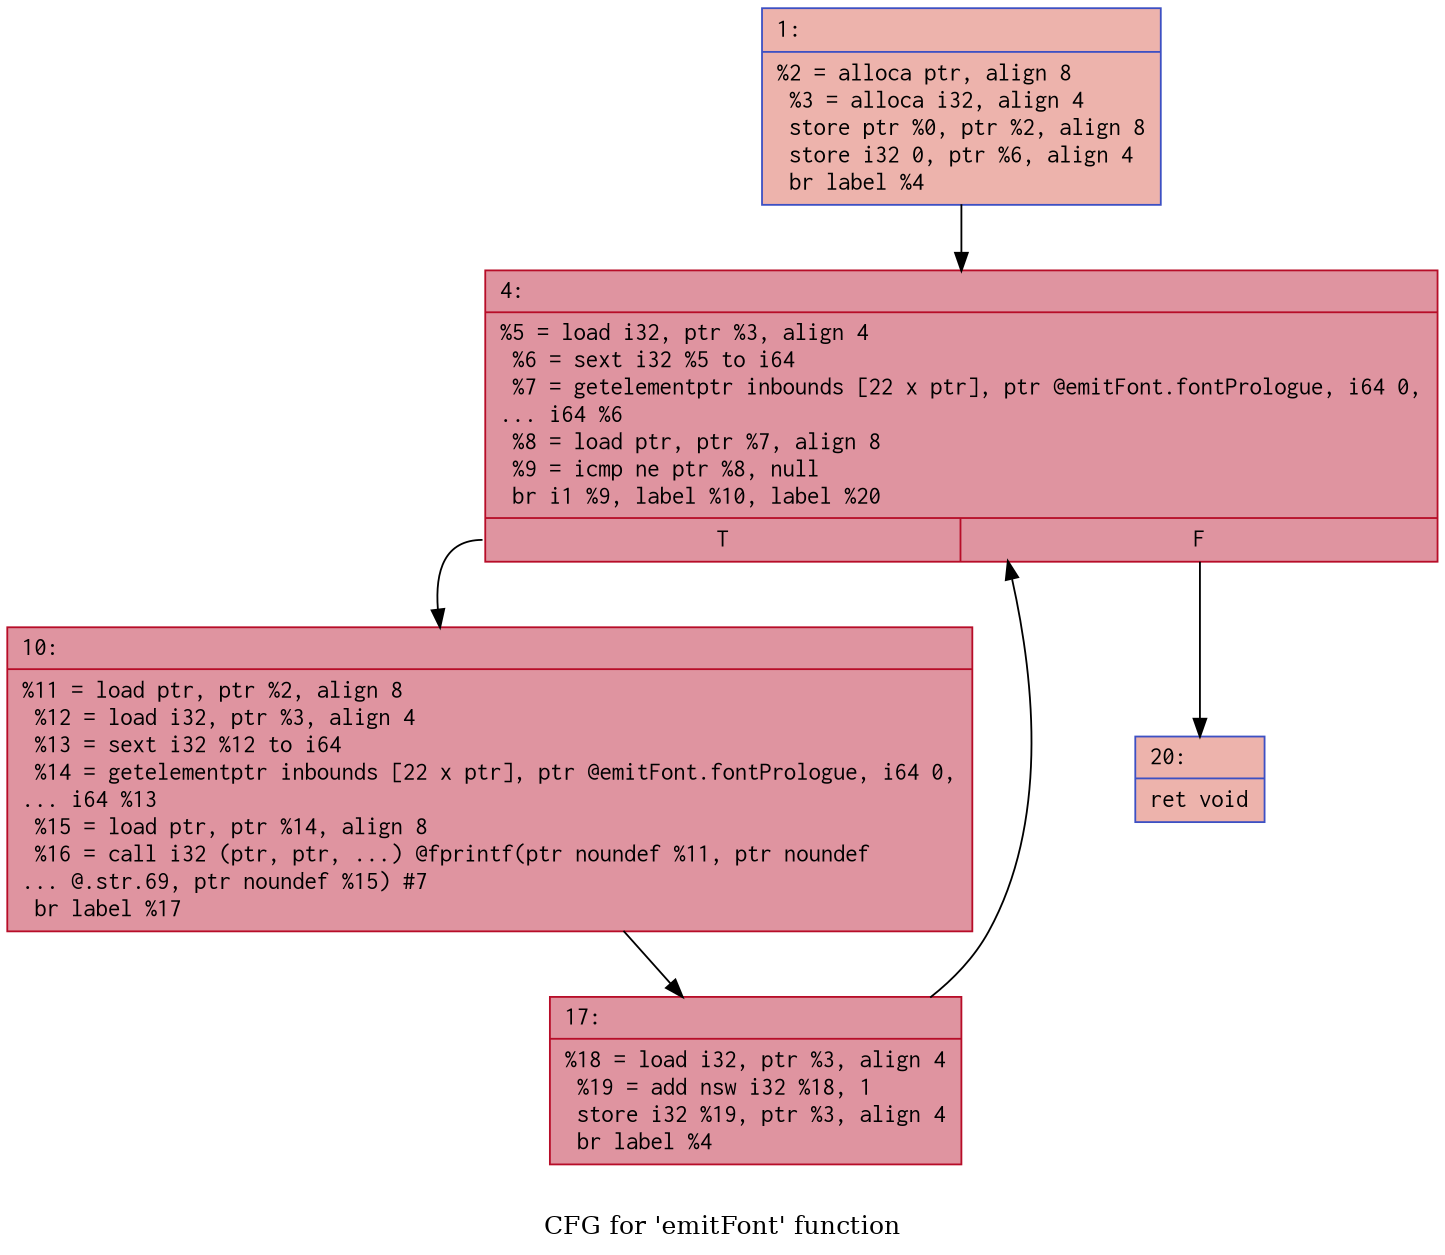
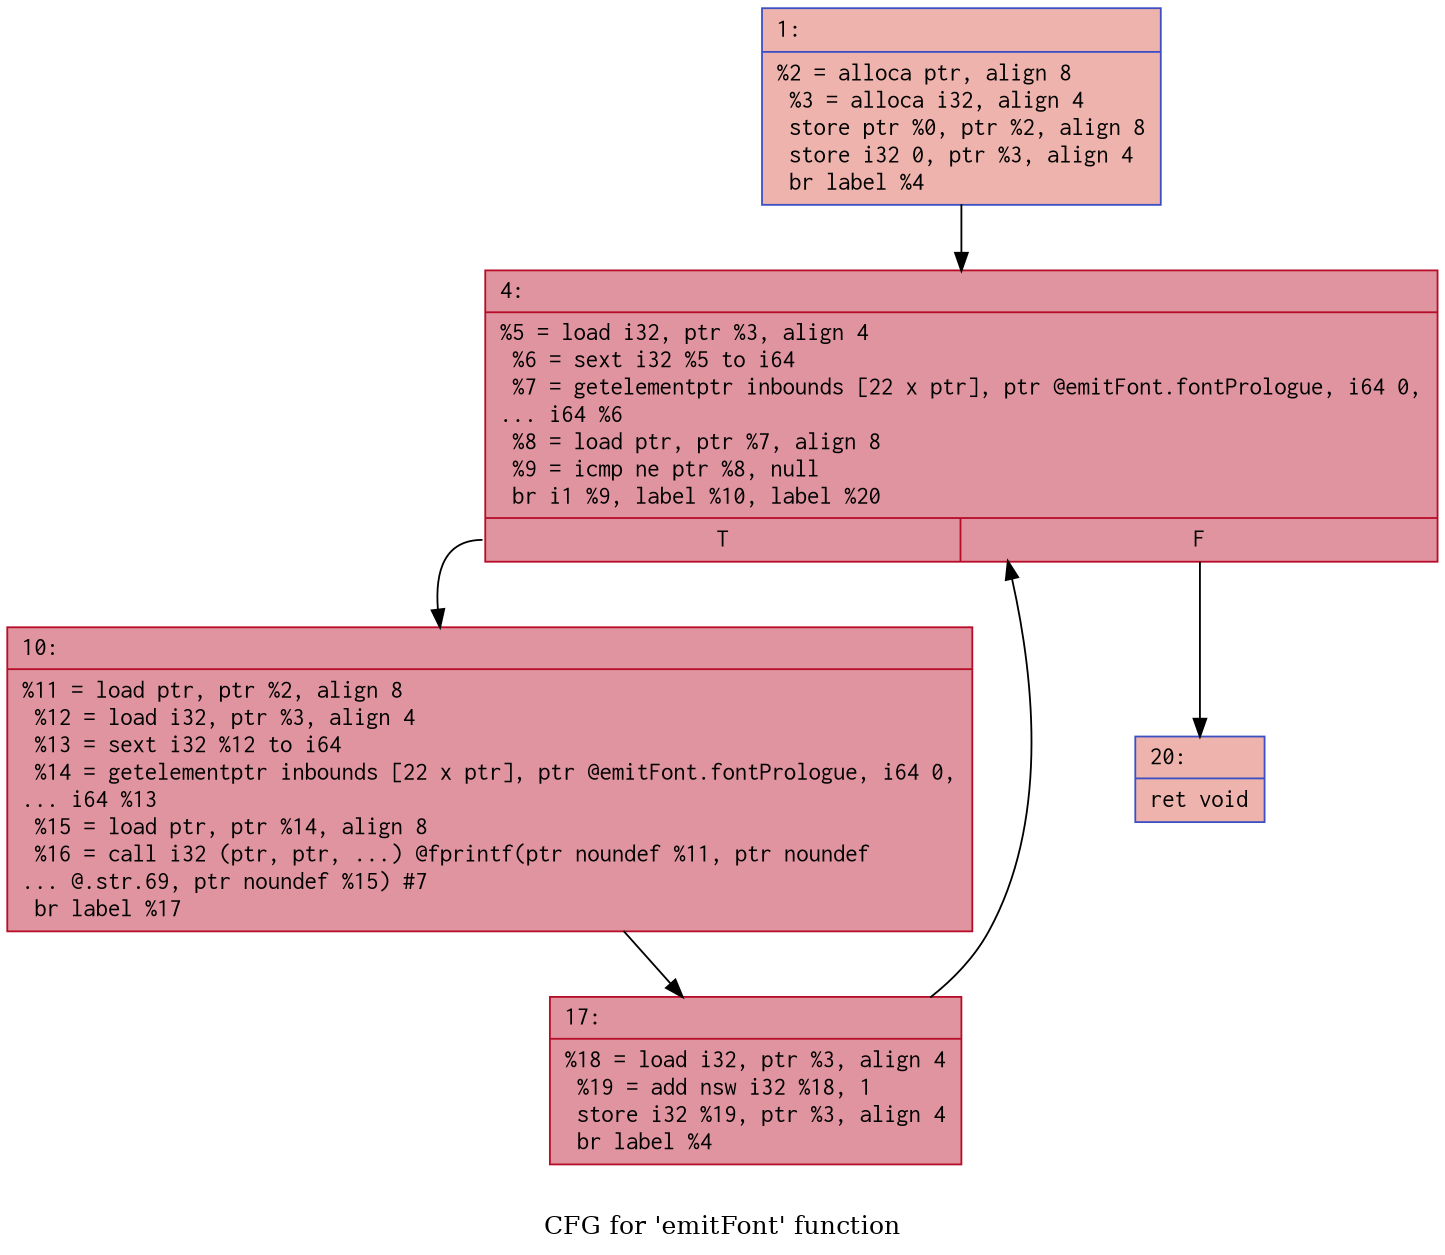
node "1:": text "store i32 0, ptr %6, align 4" -> "store i32 0, ptr %3, align 4"
